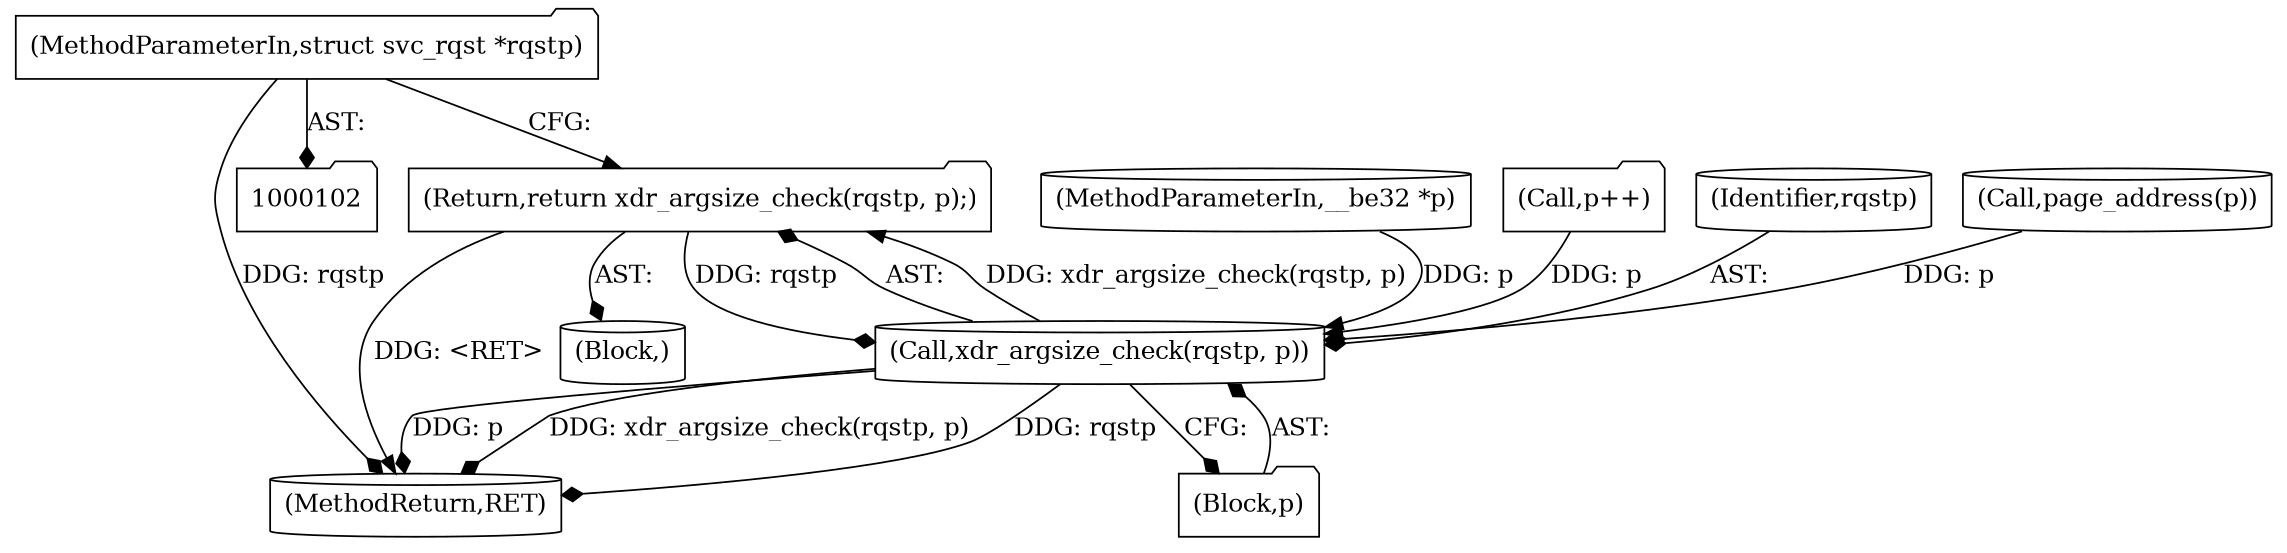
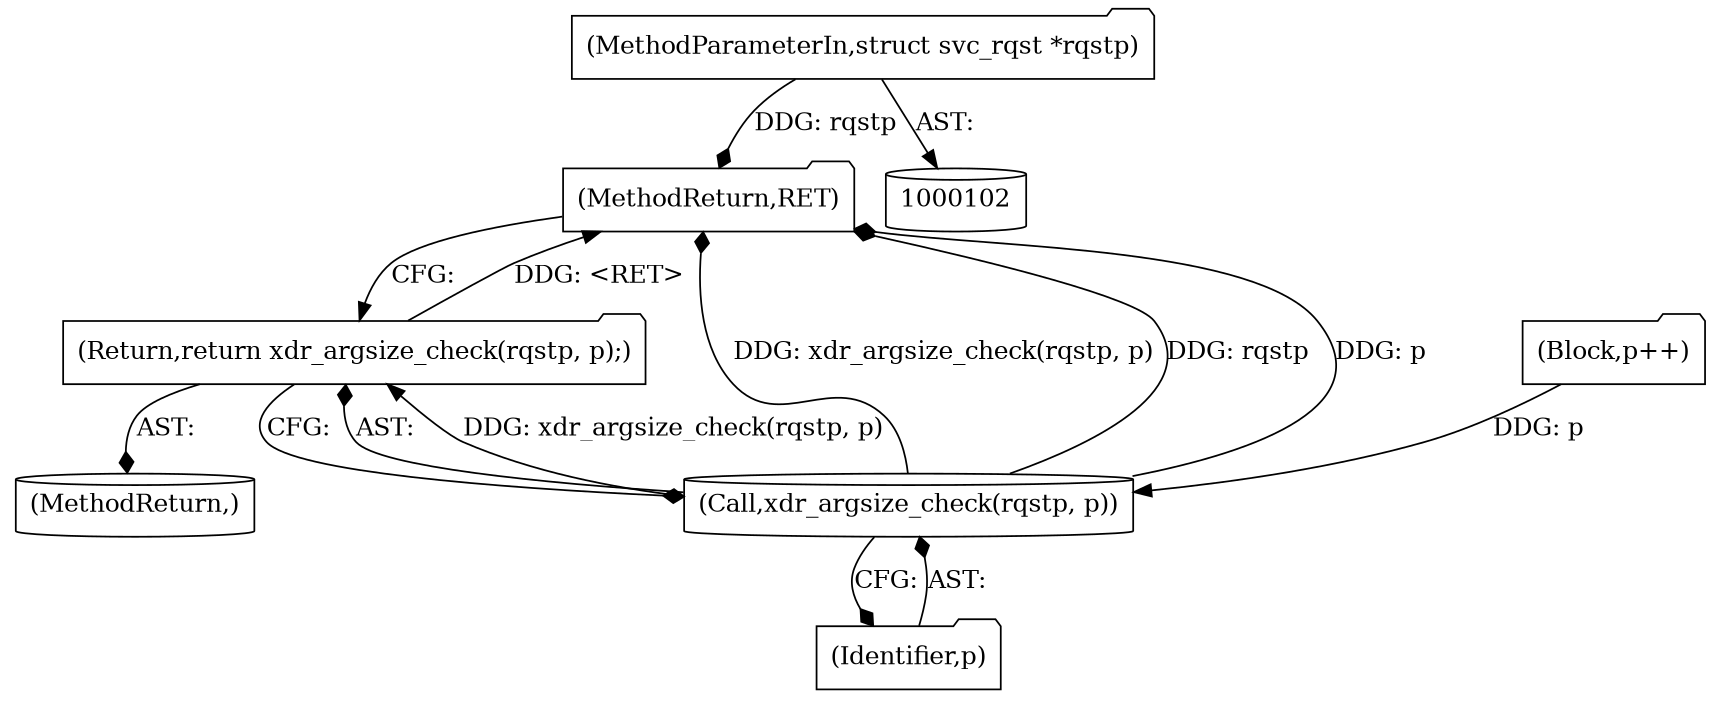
edge "(MethodParameterIn,struct svc_rqst *rqstp)" -> "1000102": arrowhead diamond -> normal
edge "(MethodParameterIn,struct svc_rqst *rqstp)" -> "(Return,return xdr_argsize_check(rqstp, p);)": now "(MethodReturn,RET)" -> "(Return,return xdr_argsize_check(rqstp, p);)"
node "1000102": shape folder -> cylinder
node "(MethodParameterIn,__be32 *p)": removed
node "(Call,p++)": label "(Call,p++)" -> "(Block,p++)"
node "(Identifier,rqstp)": removed
node "(Call,page_address(p))": removed
edge "(Return,return xdr_argsize_check(rqstp, p);)" -> "(Call,xdr_argsize_check(rqstp, p))": label "DDG: rqstp" -> "CFG: "
node "(Block,)": label "(Block,)" -> "(MethodReturn,)"
node "(MethodReturn,RET)": shape cylinder -> folder
node "(Block,p)": label "(Block,p)" -> "(Identifier,p)"
